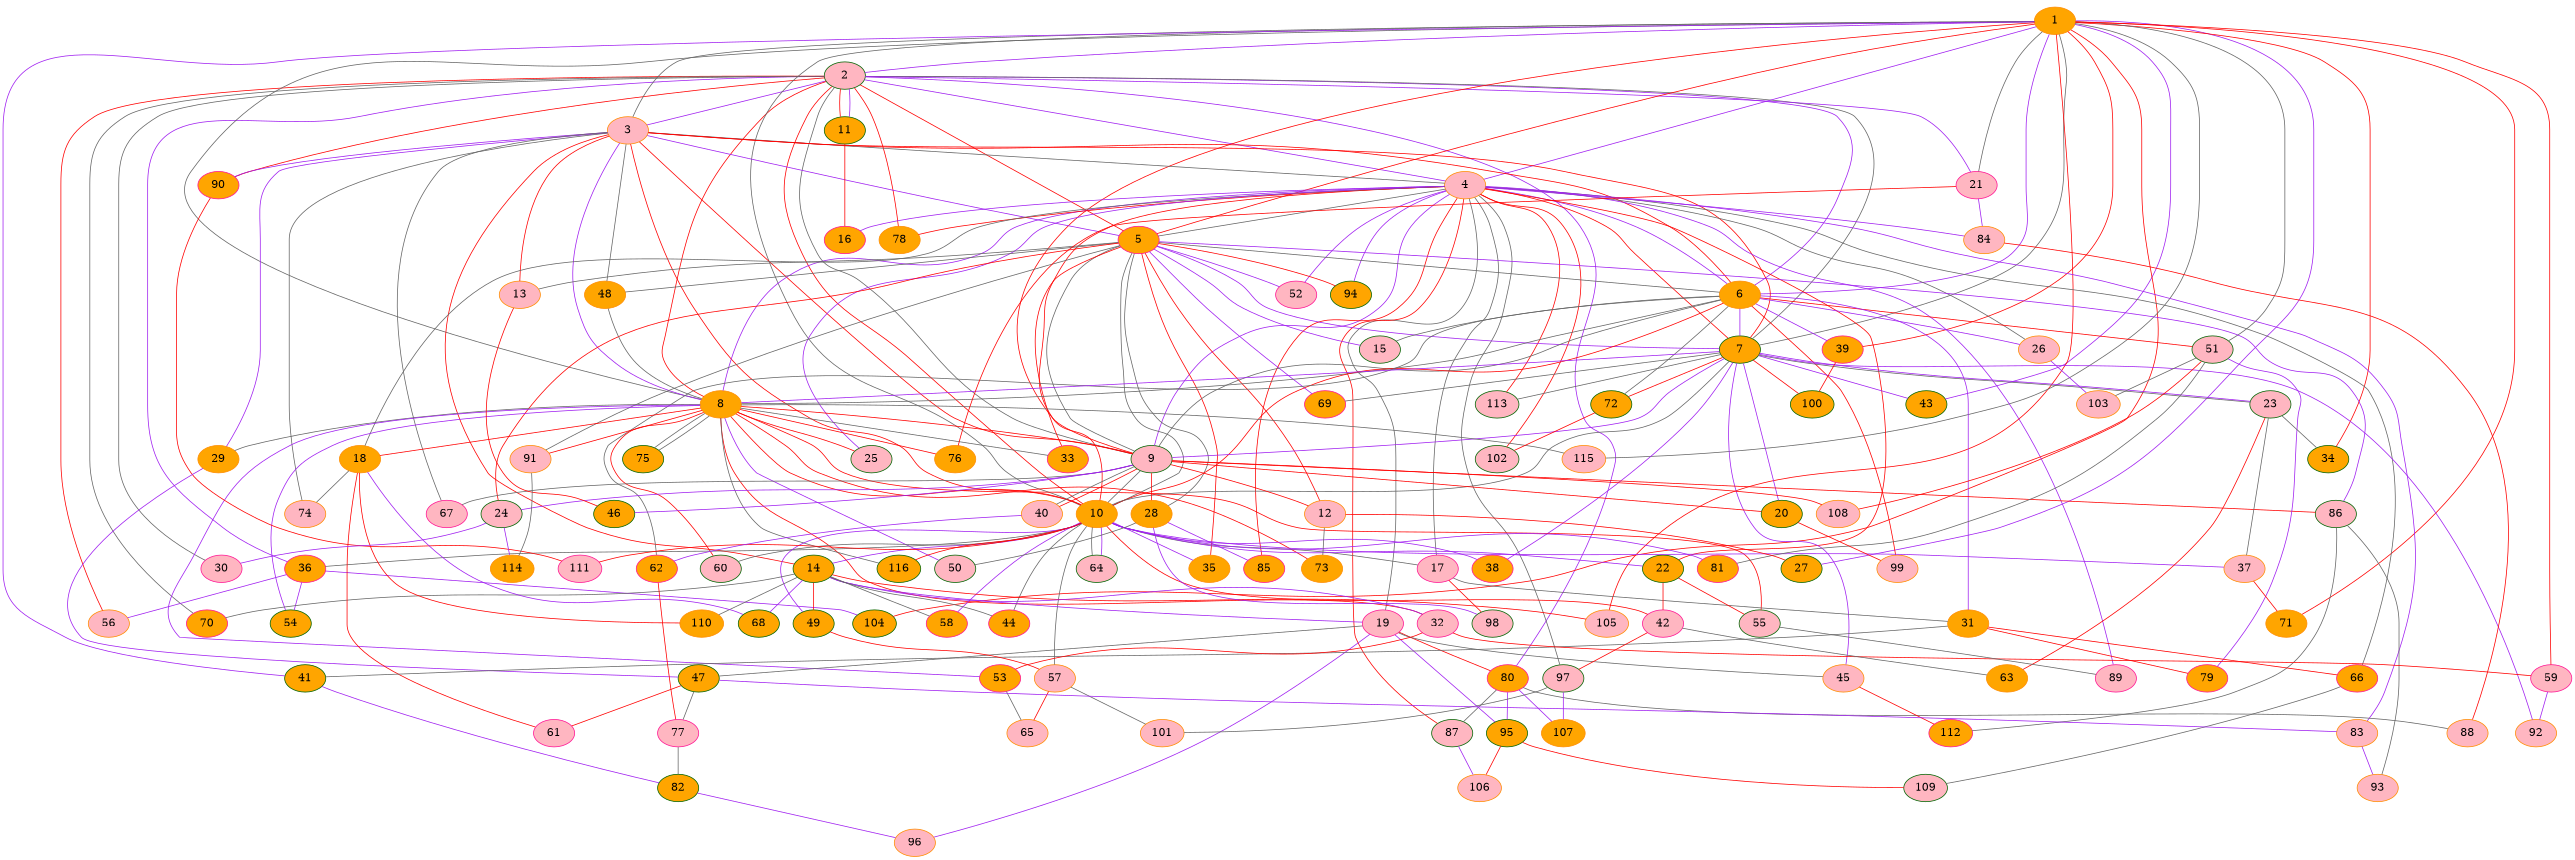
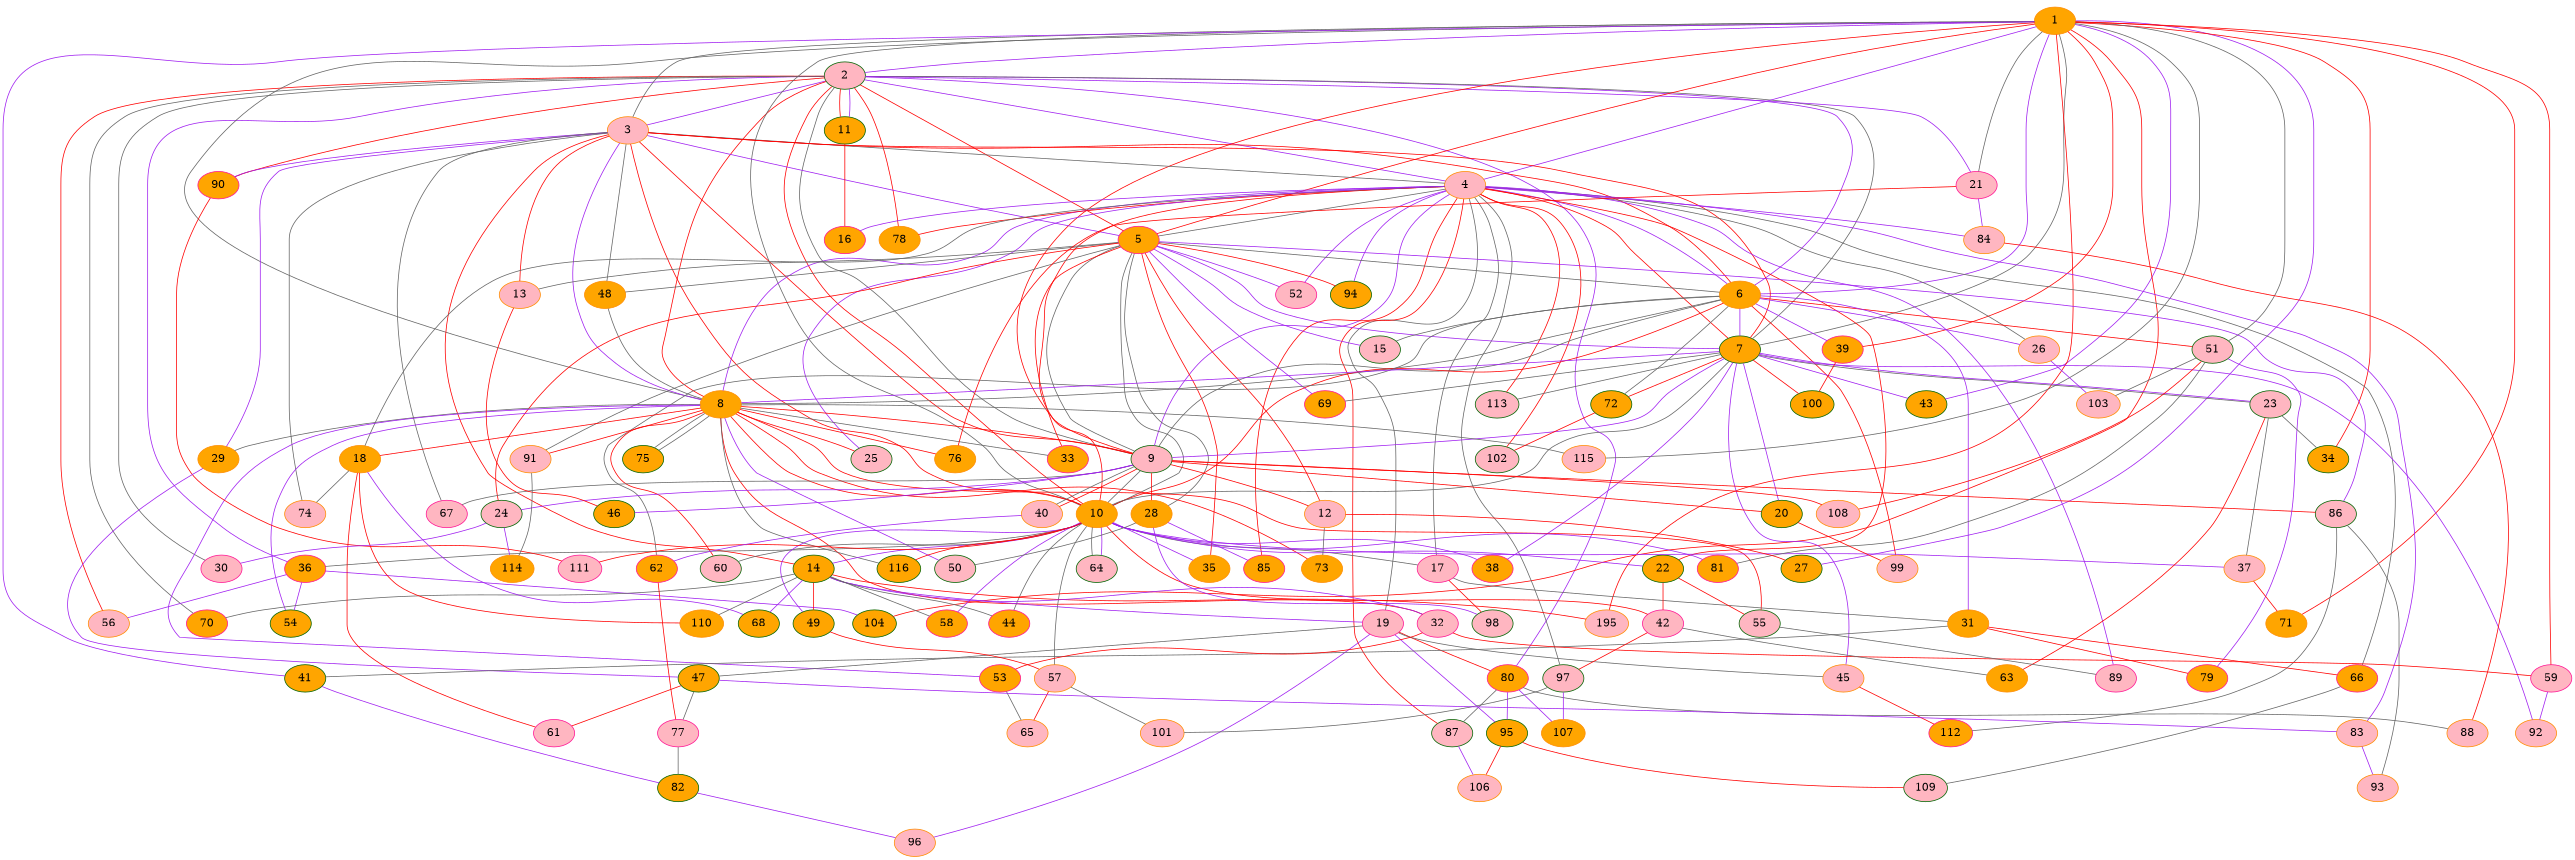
node "105": label "105" -> "195"
